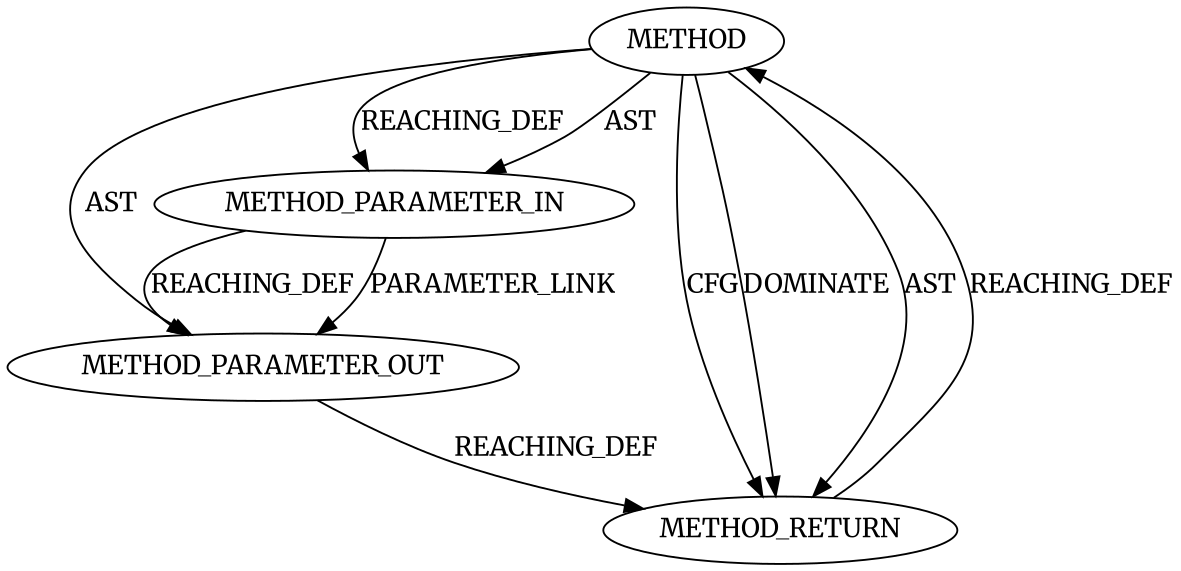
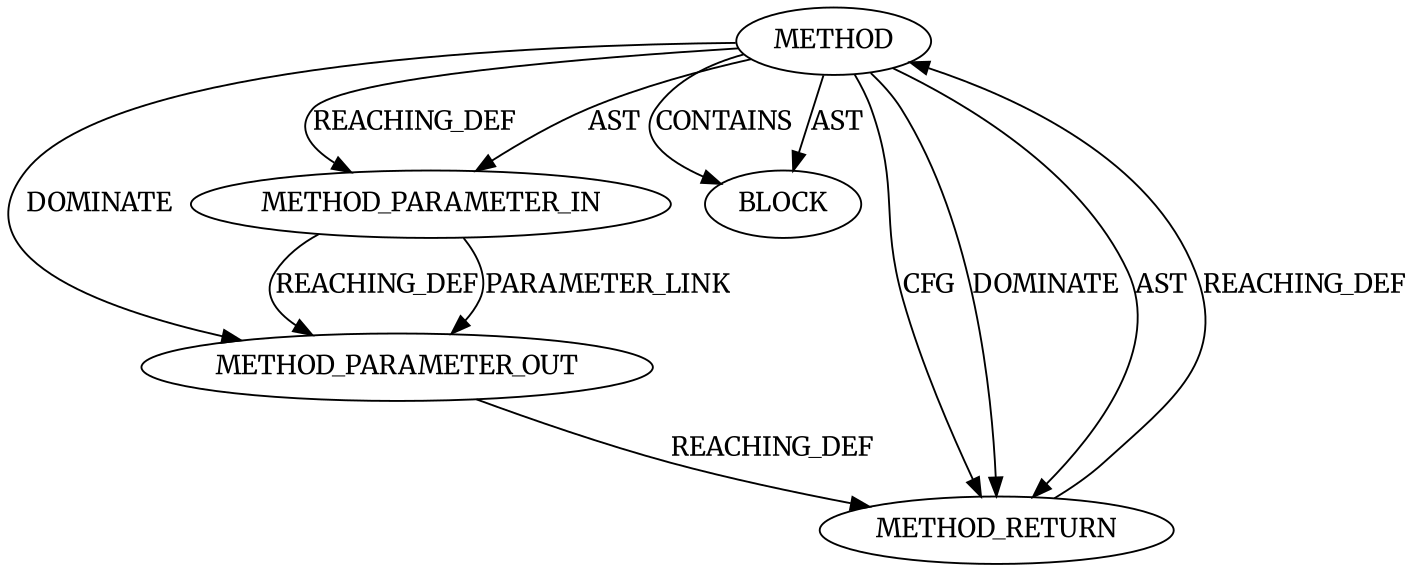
edge "METHOD" -> "METHOD_PARAMETER_OUT": label "AST" -> "DOMINATE"
node "BLOCK": added
